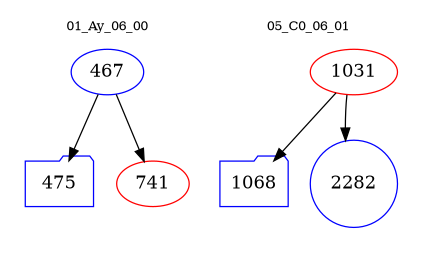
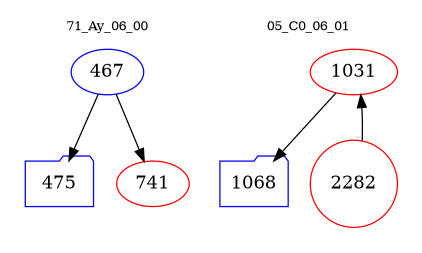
cluster "01_Ay_06_00": label "01_Ay_06_00" -> "71_Ay_06_00"
edge "1031" -> "2282": reversed
node "2282": color blue -> red
